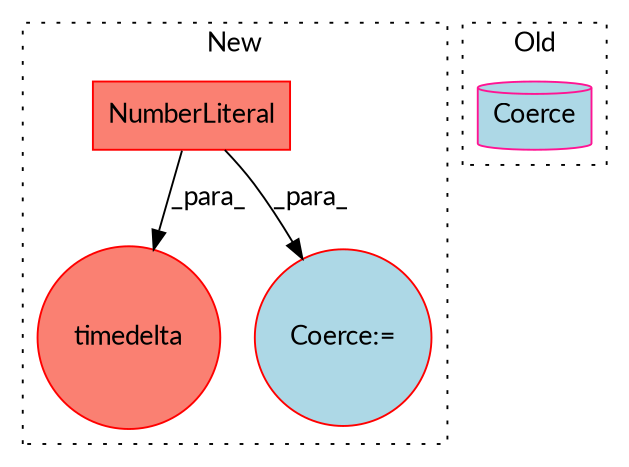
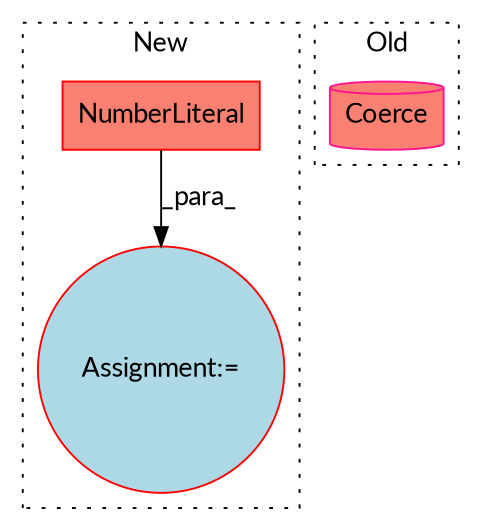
node "Coerce": fillcolor lightblue -> salmon
node "timedelta": removed
node "Coerce:=": label "Coerce:=" -> "Assignment:="
